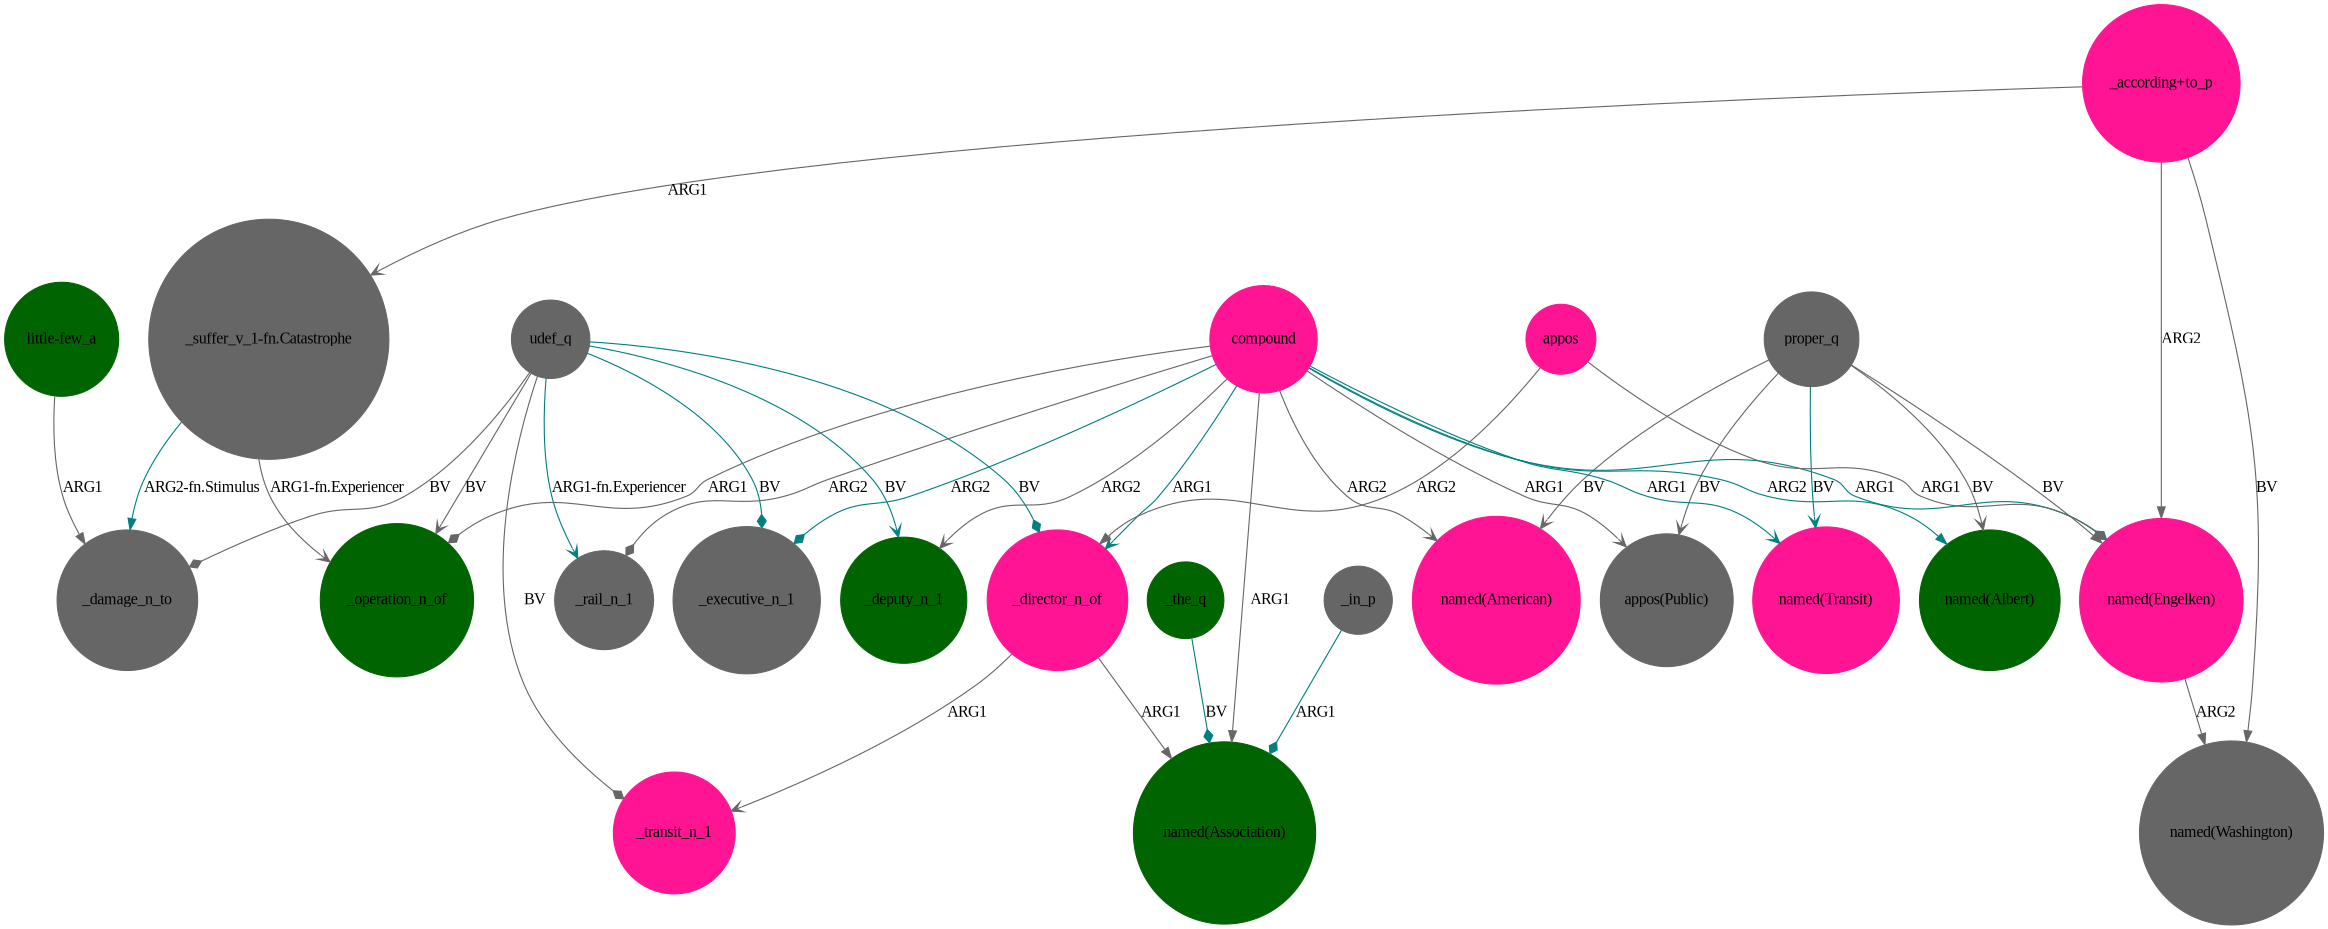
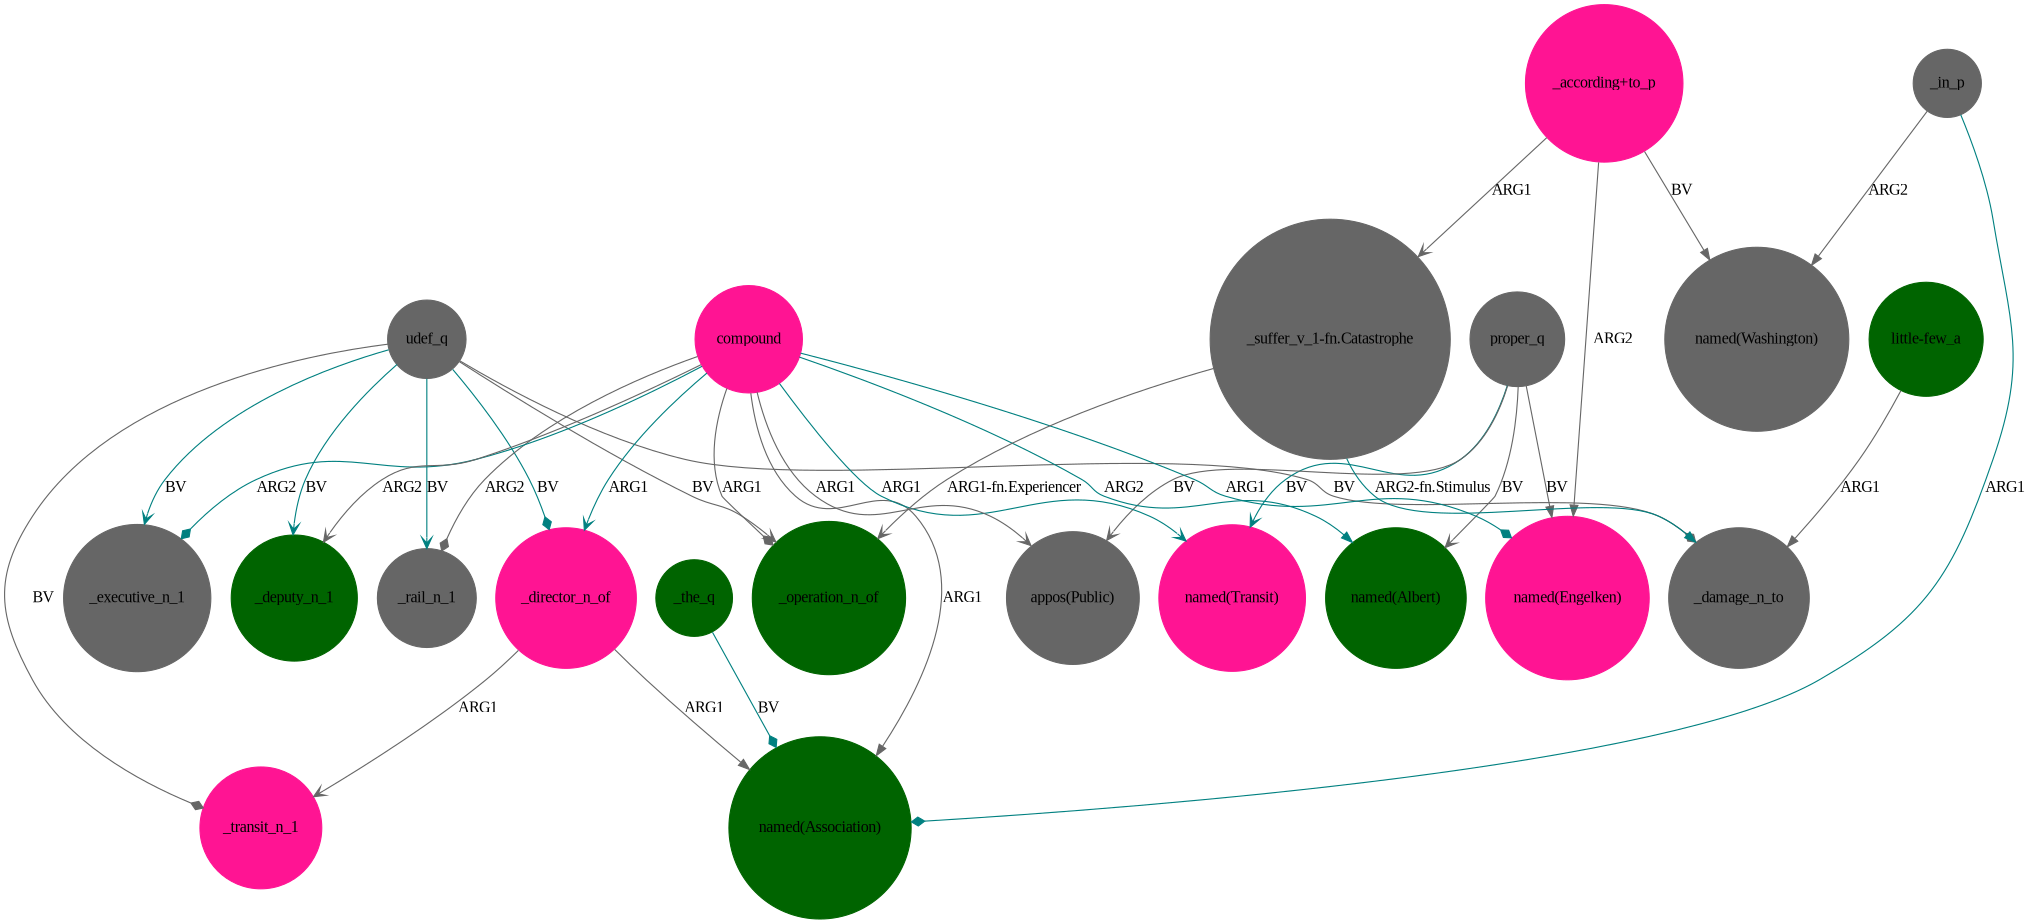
node "appos": removed
edge "udef_q" -> "_executive_n_1": arrowhead diamond -> vee
edge "udef_q" -> "_rail_n_1": label "ARG1-fn.Experiencer" -> "BV"
node "named(American)": removed
edge "named(Engelken)" -> "named(Washington)": now "_in_p" -> "named(Washington)"
